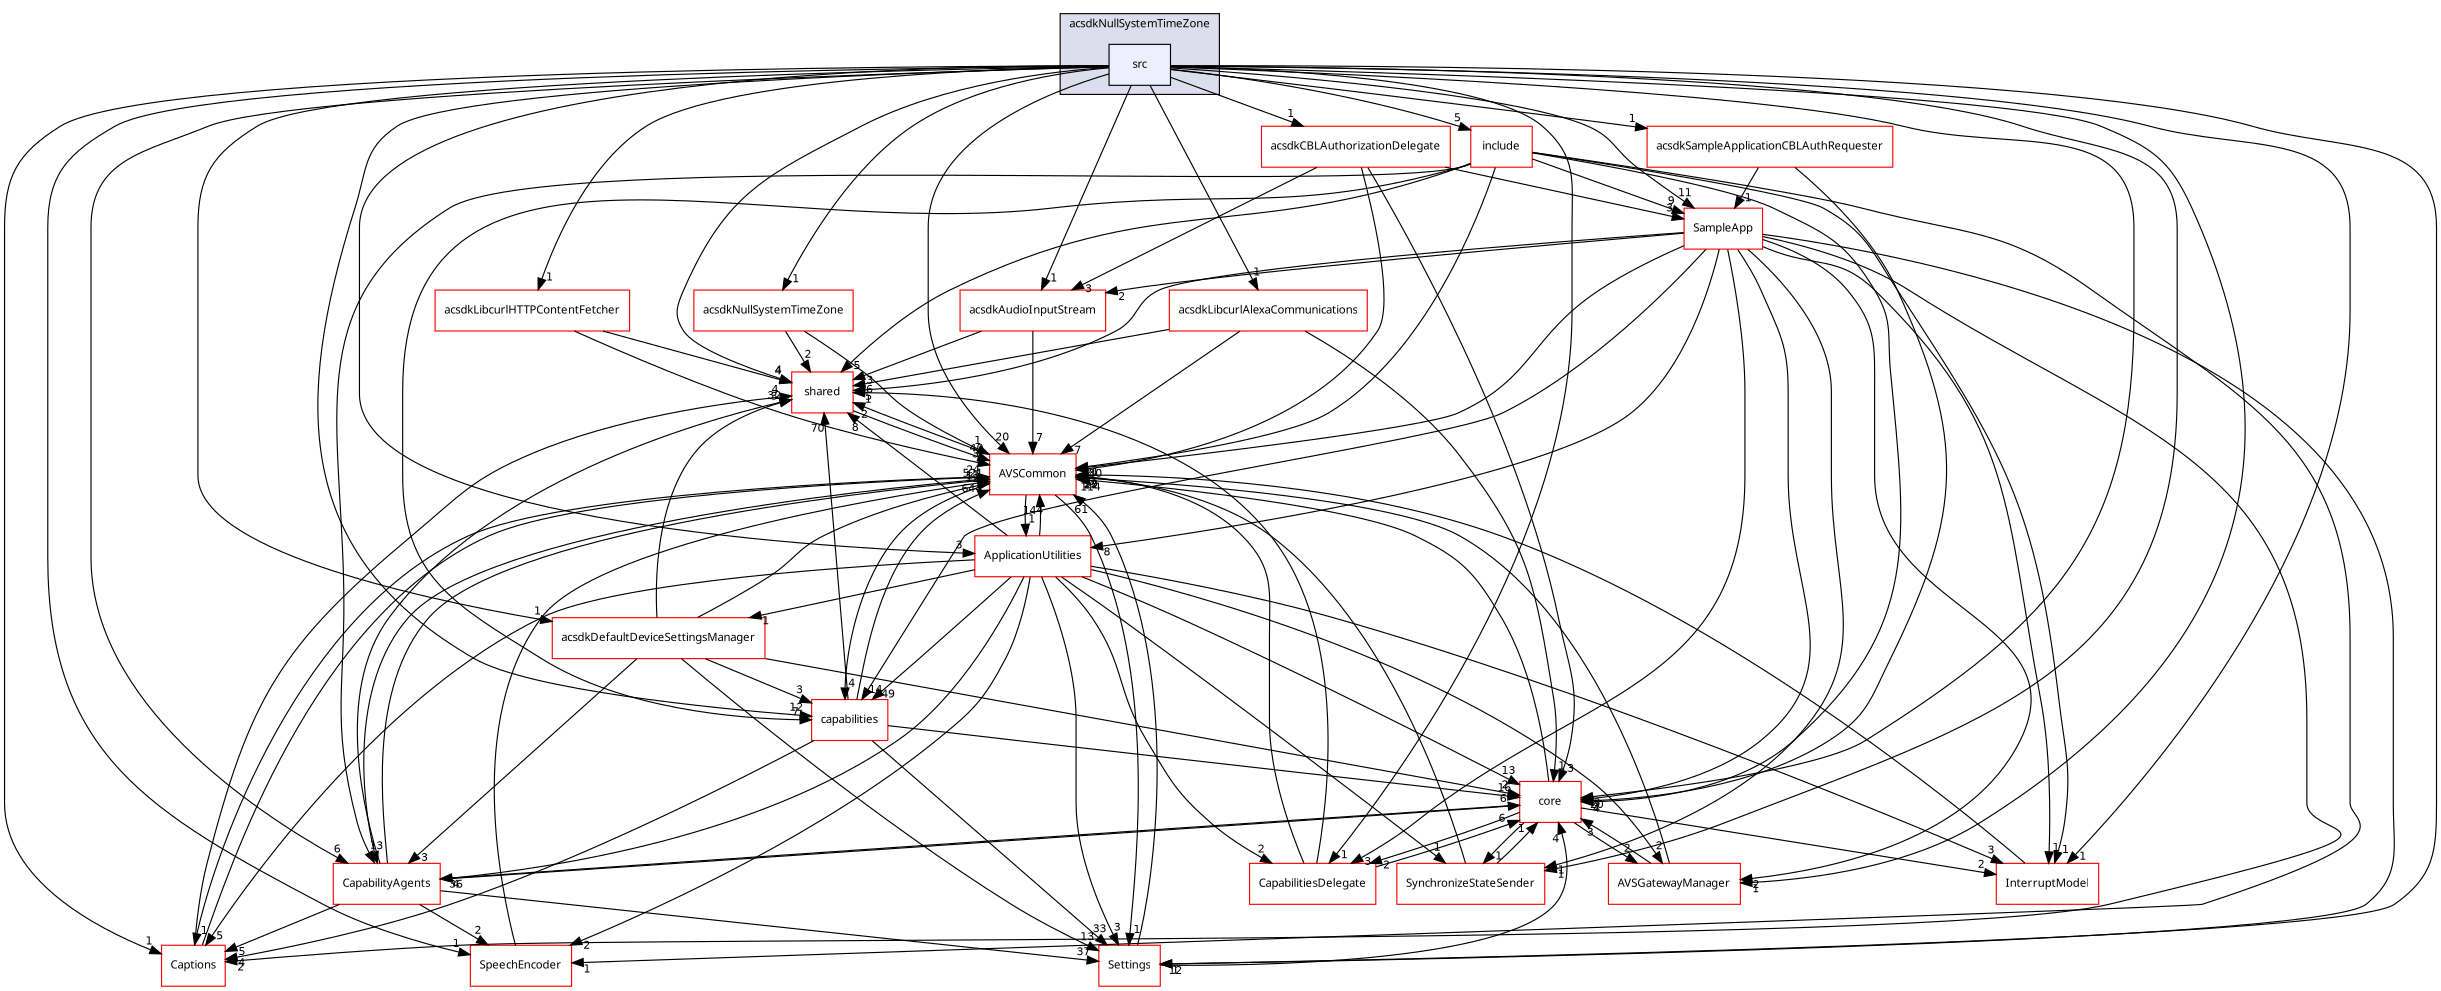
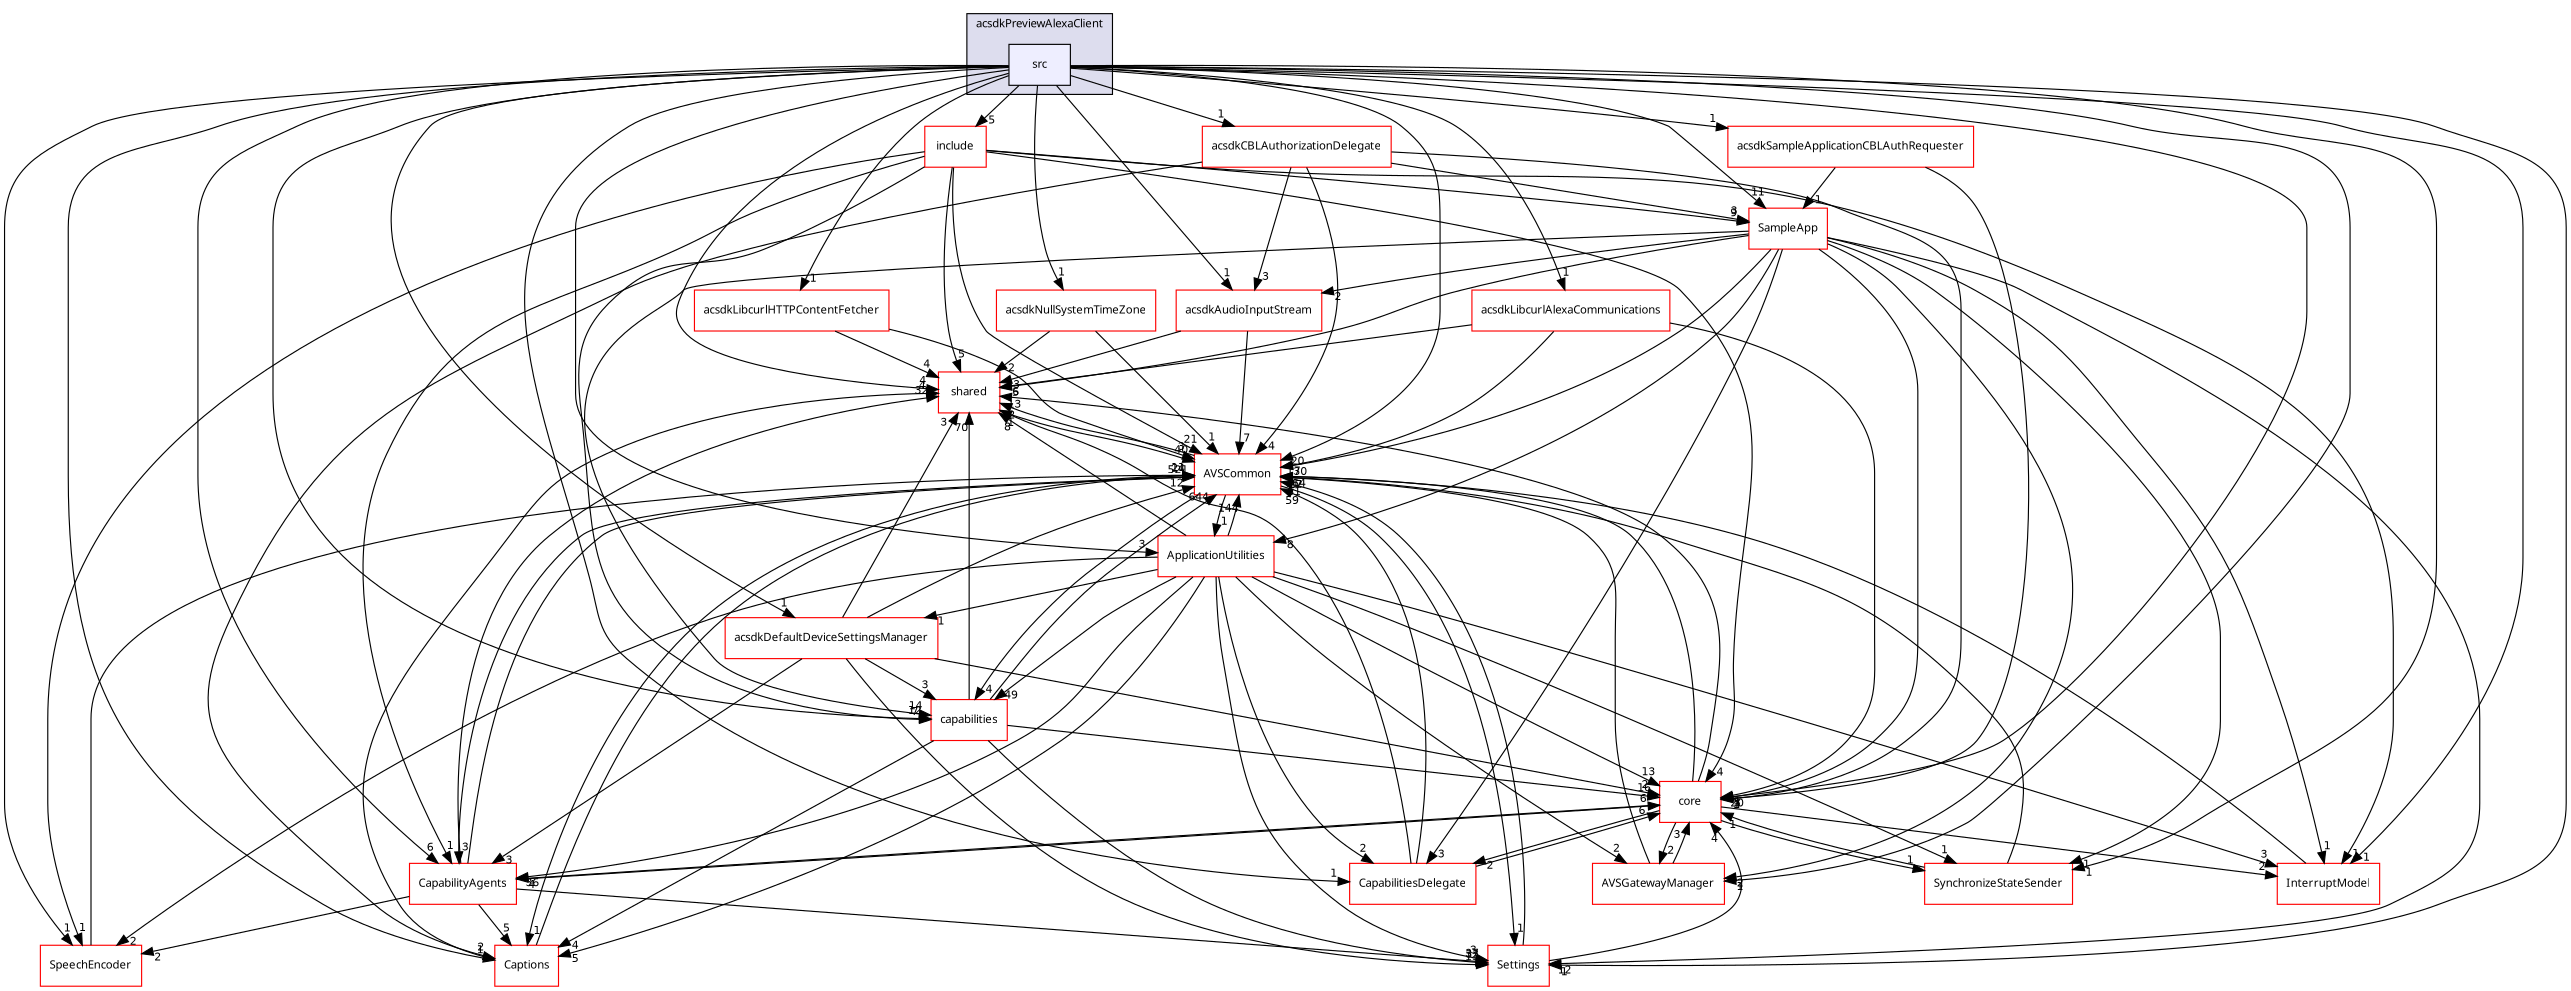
cluster "acsdkNullSystemTimeZone": label "acsdkNullSystemTimeZone" -> "acsdkPreviewAlexaClient"
edge "core" -> "shared": added
edge "SampleApp" -> "Captions": now "acsdkCBLAuthorizationDelegate" -> "Captions"
